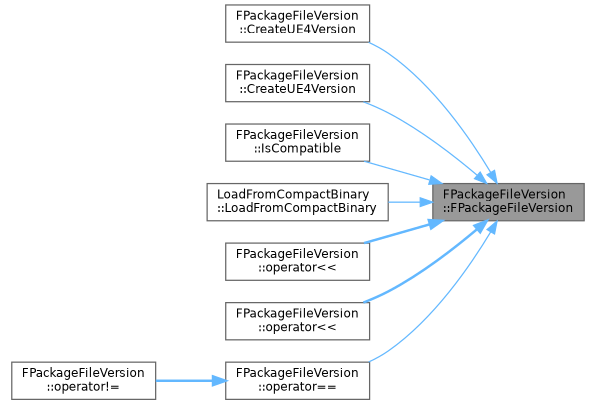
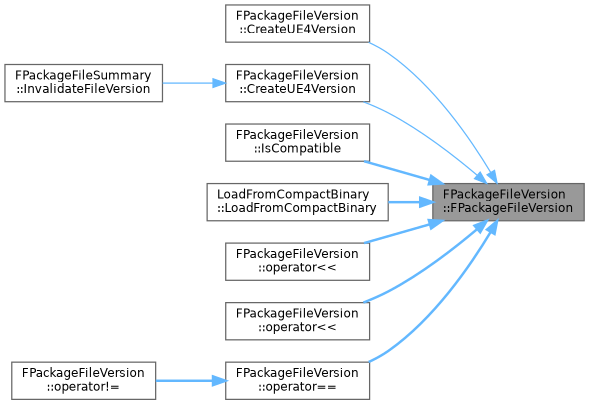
node "FPackageFileSummary ::InvalidateFileVersion": added
edge "FPackageFileVersion ::IsCompatible" -> "FPackageFileVersion ::FPackageFileVersion": style solid -> bold
edge "LoadFromCompactBinary ::LoadFromCompactBinary" -> "FPackageFileVersion ::FPackageFileVersion": style solid -> bold
edge "FPackageFileVersion ::operator==" -> "FPackageFileVersion ::FPackageFileVersion": style solid -> bold
